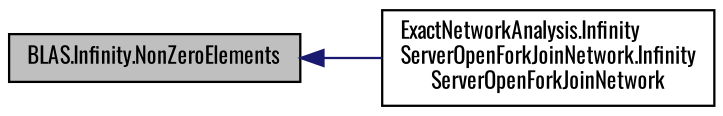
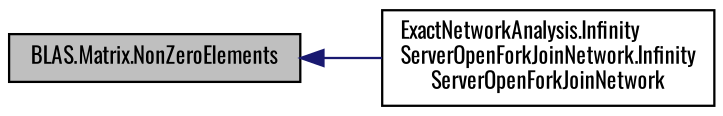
node "BLAS.Infinity.NonZeroElements": label "BLAS.Infinity.NonZeroElements" -> "BLAS.Matrix.NonZeroElements"
